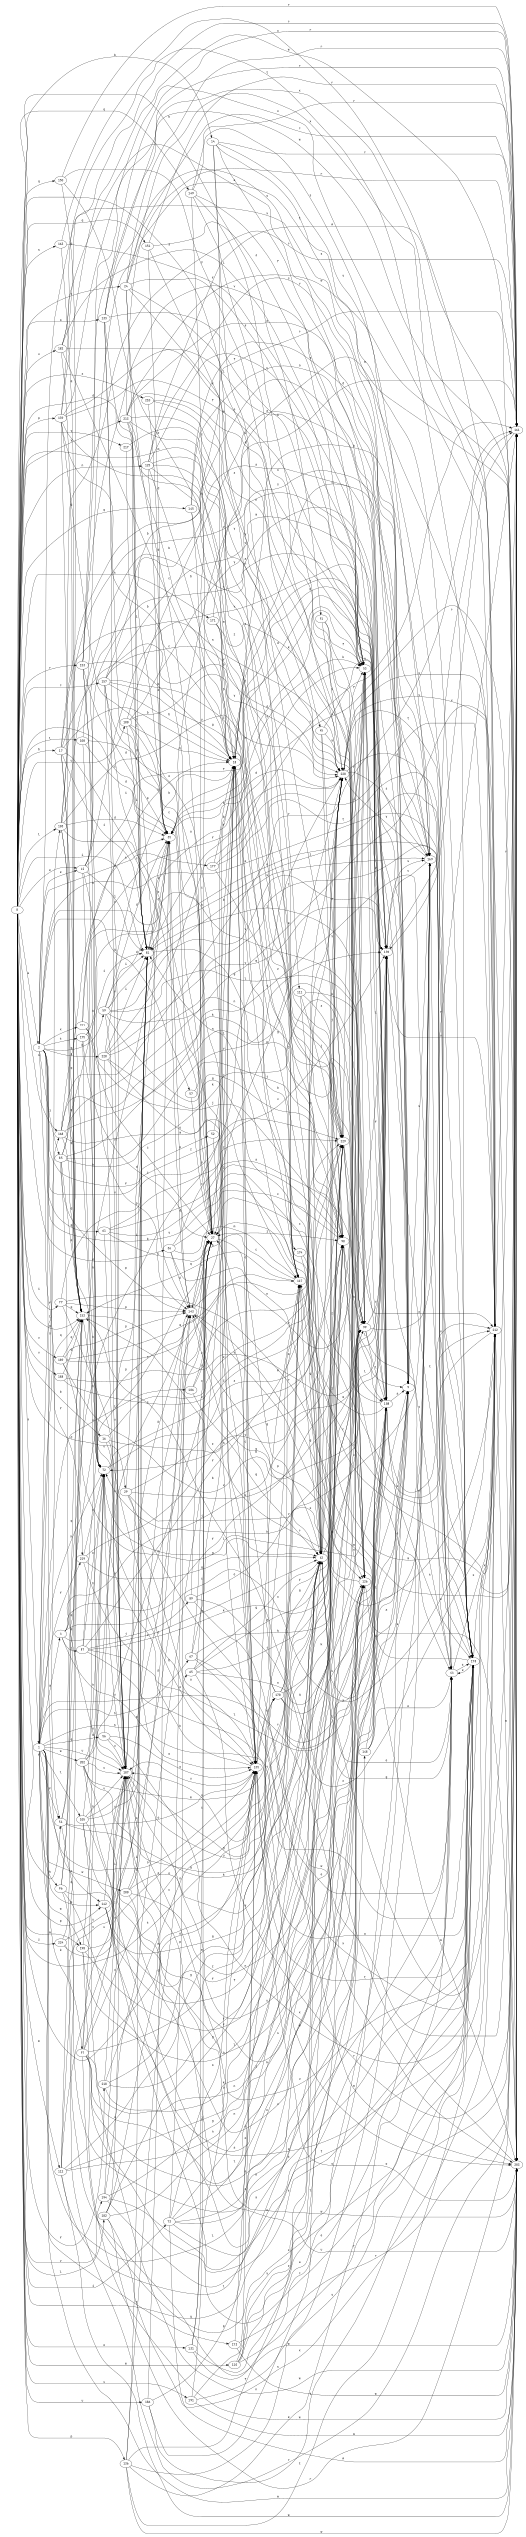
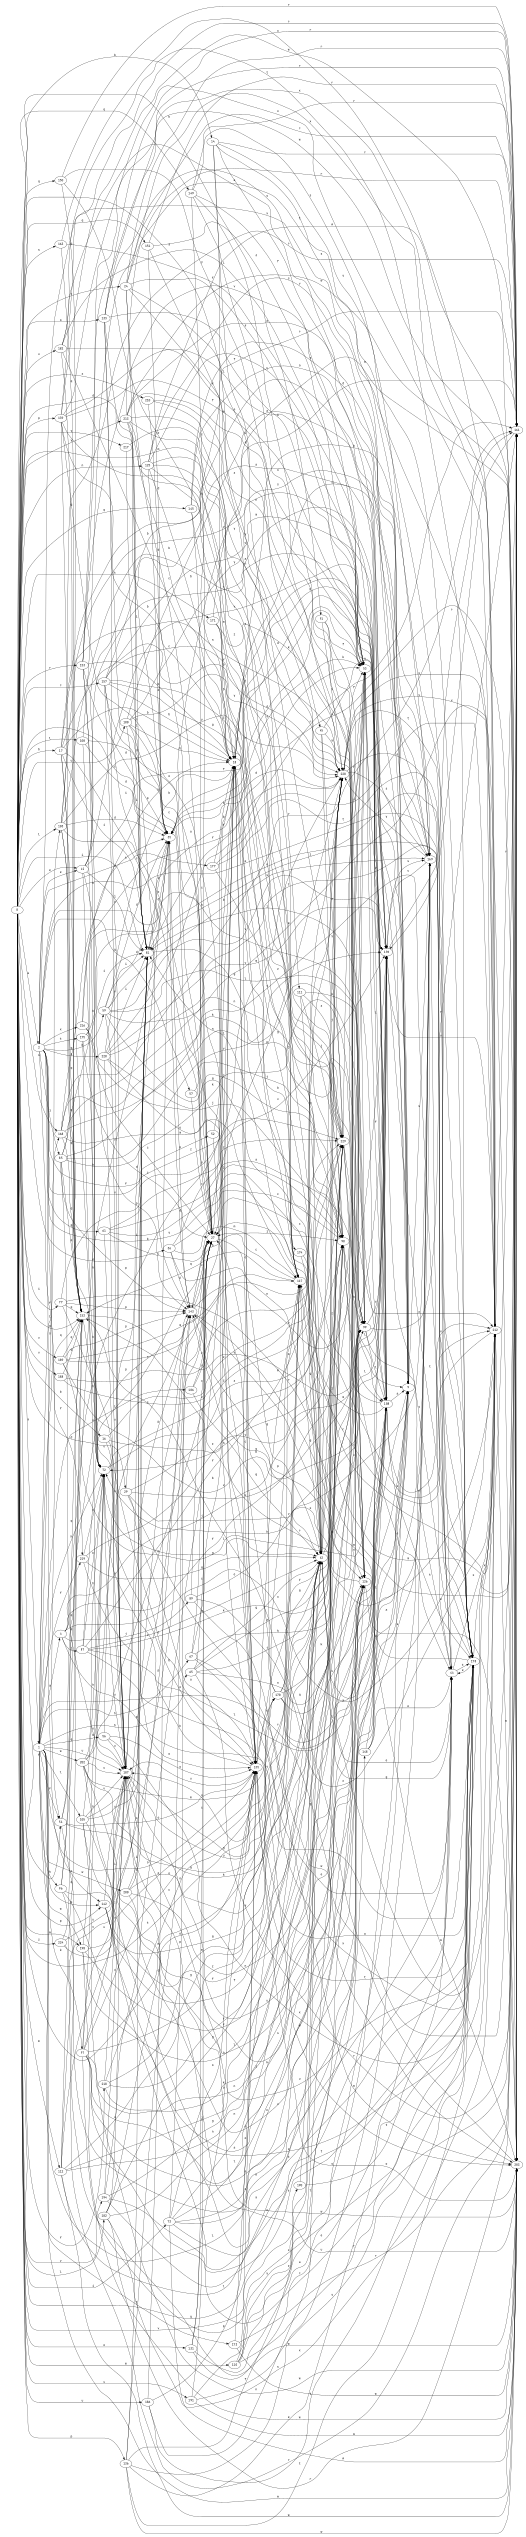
node "211": label "211" -> "216"
node "190": added
